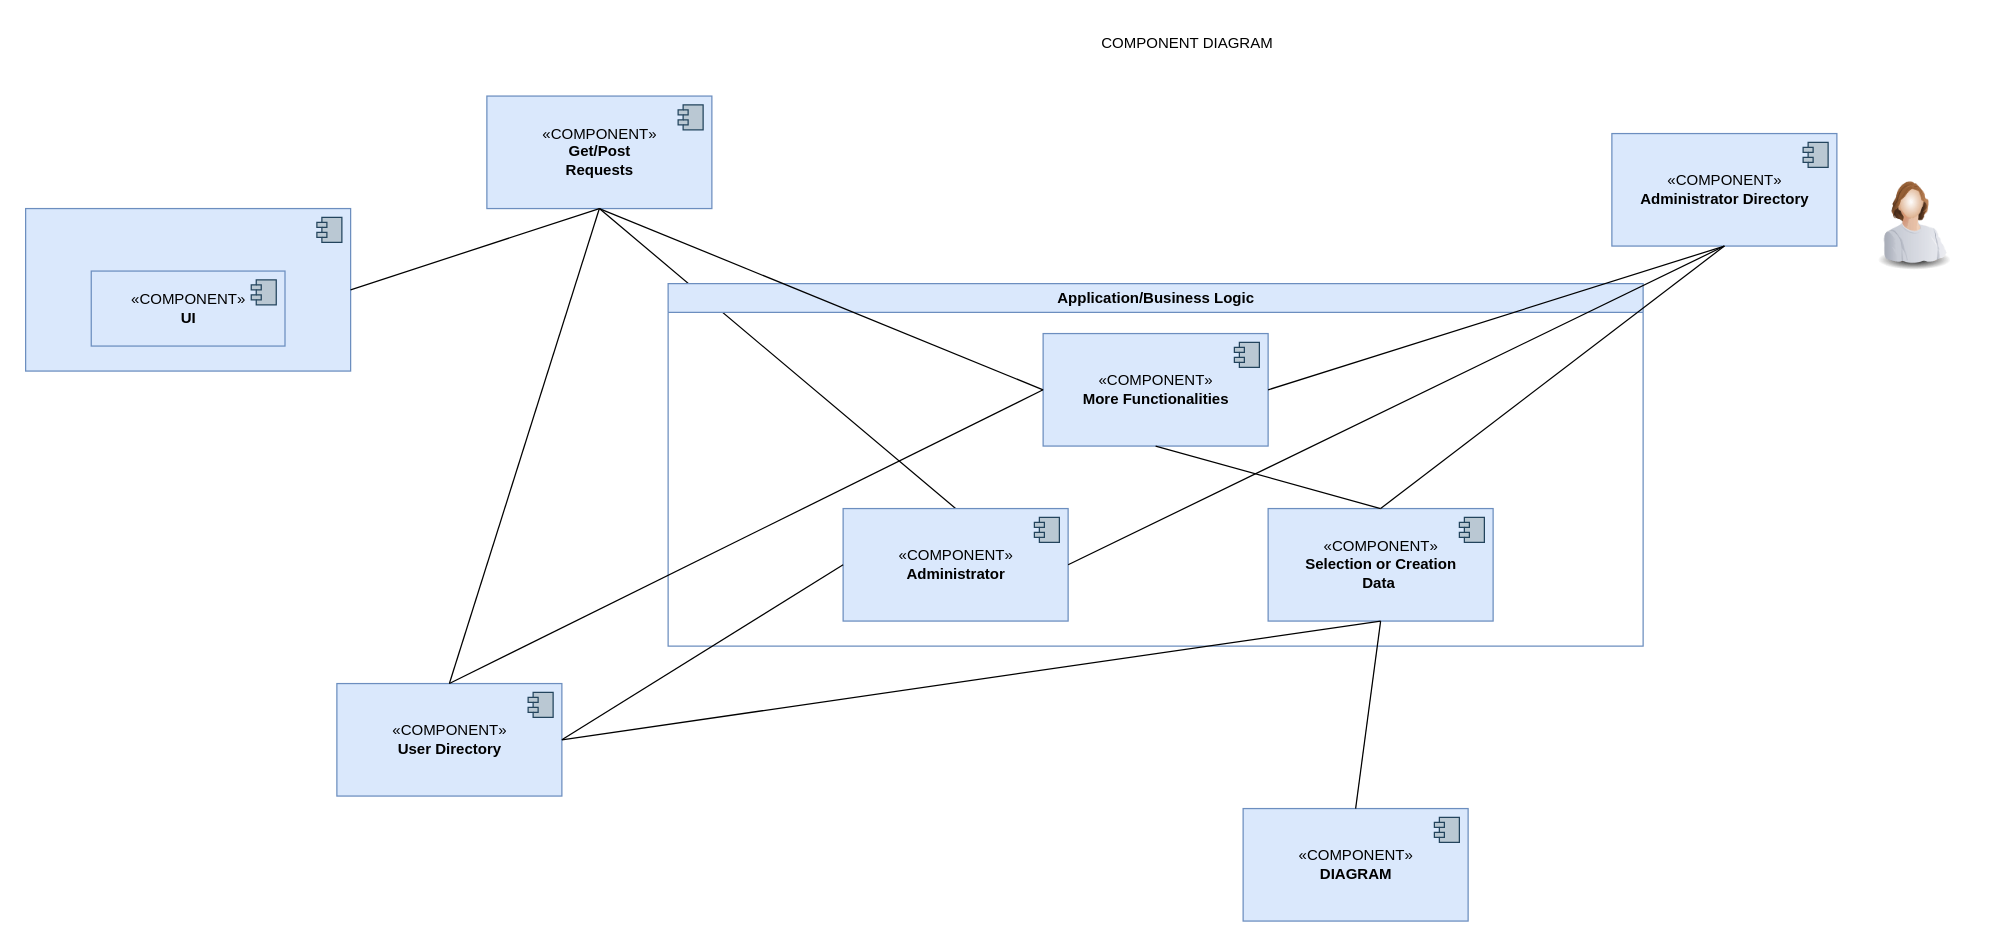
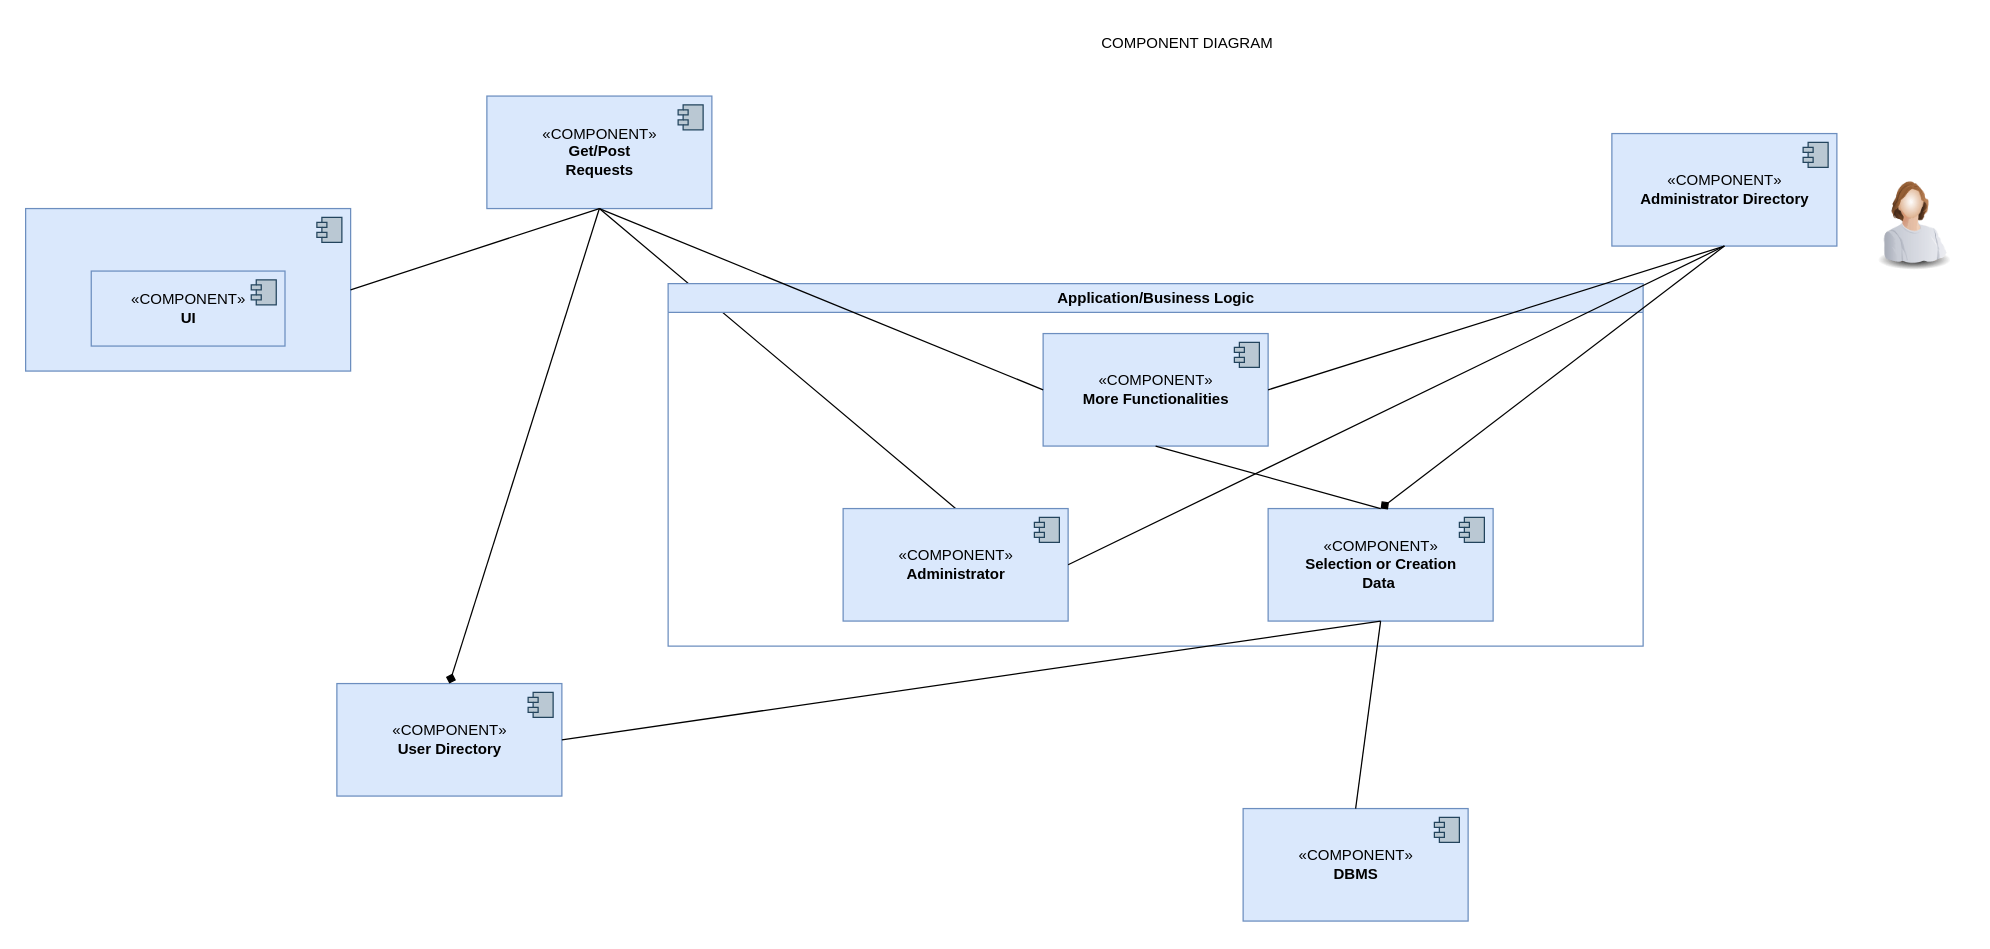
edge "«COMPONENT» Administrator Directory" -- "«COMPONENT» Selection or Creation Data": arrowhead none -> diamond
edge "«COMPONENT» More Functionalities" -- "«COMPONENT» User Directory": removed
edge "«COMPONENT» Get/Post Requests" -- "«COMPONENT» User Directory": arrowhead none -> diamond
edge "«COMPONENT» Administrator" -- "«COMPONENT» User Directory": removed
node "«COMPONENT» DIAGRAM": label "«COMPONENT» DIAGRAM" -> "«COMPONENT» DBMS"
